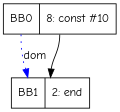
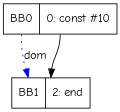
node "BB0": text "8: const #10" -> "0: const #10"
